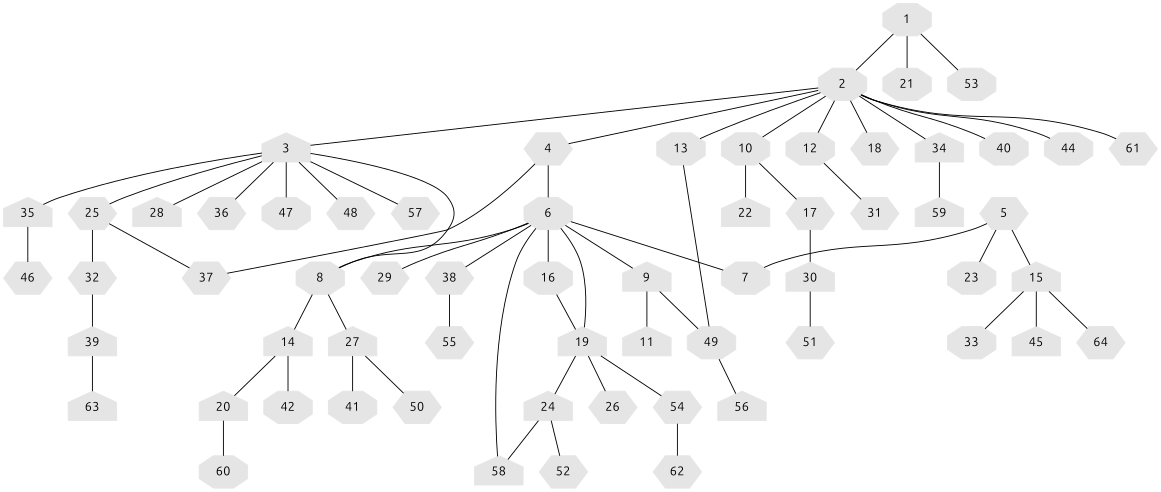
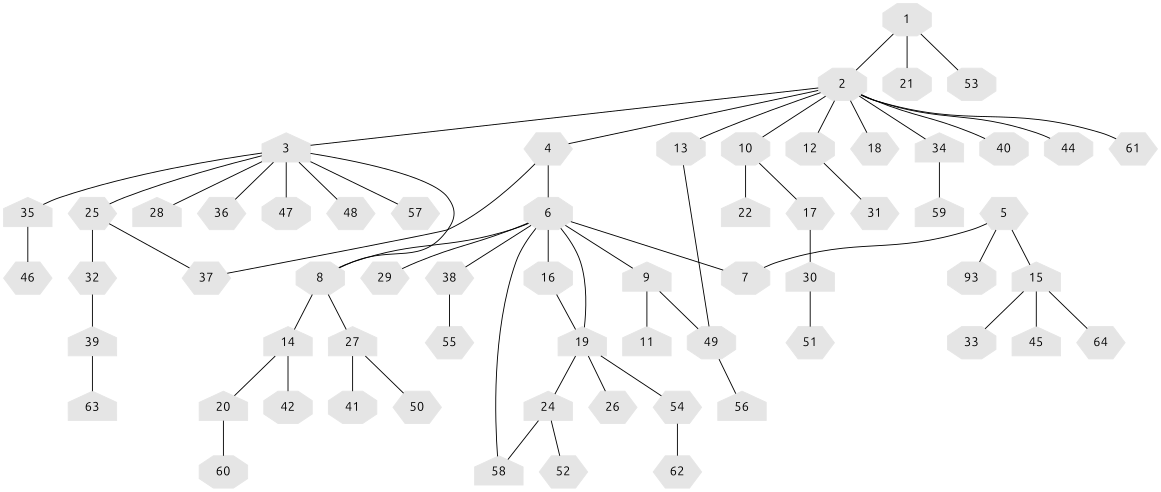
node "23": label "23" -> "93"
